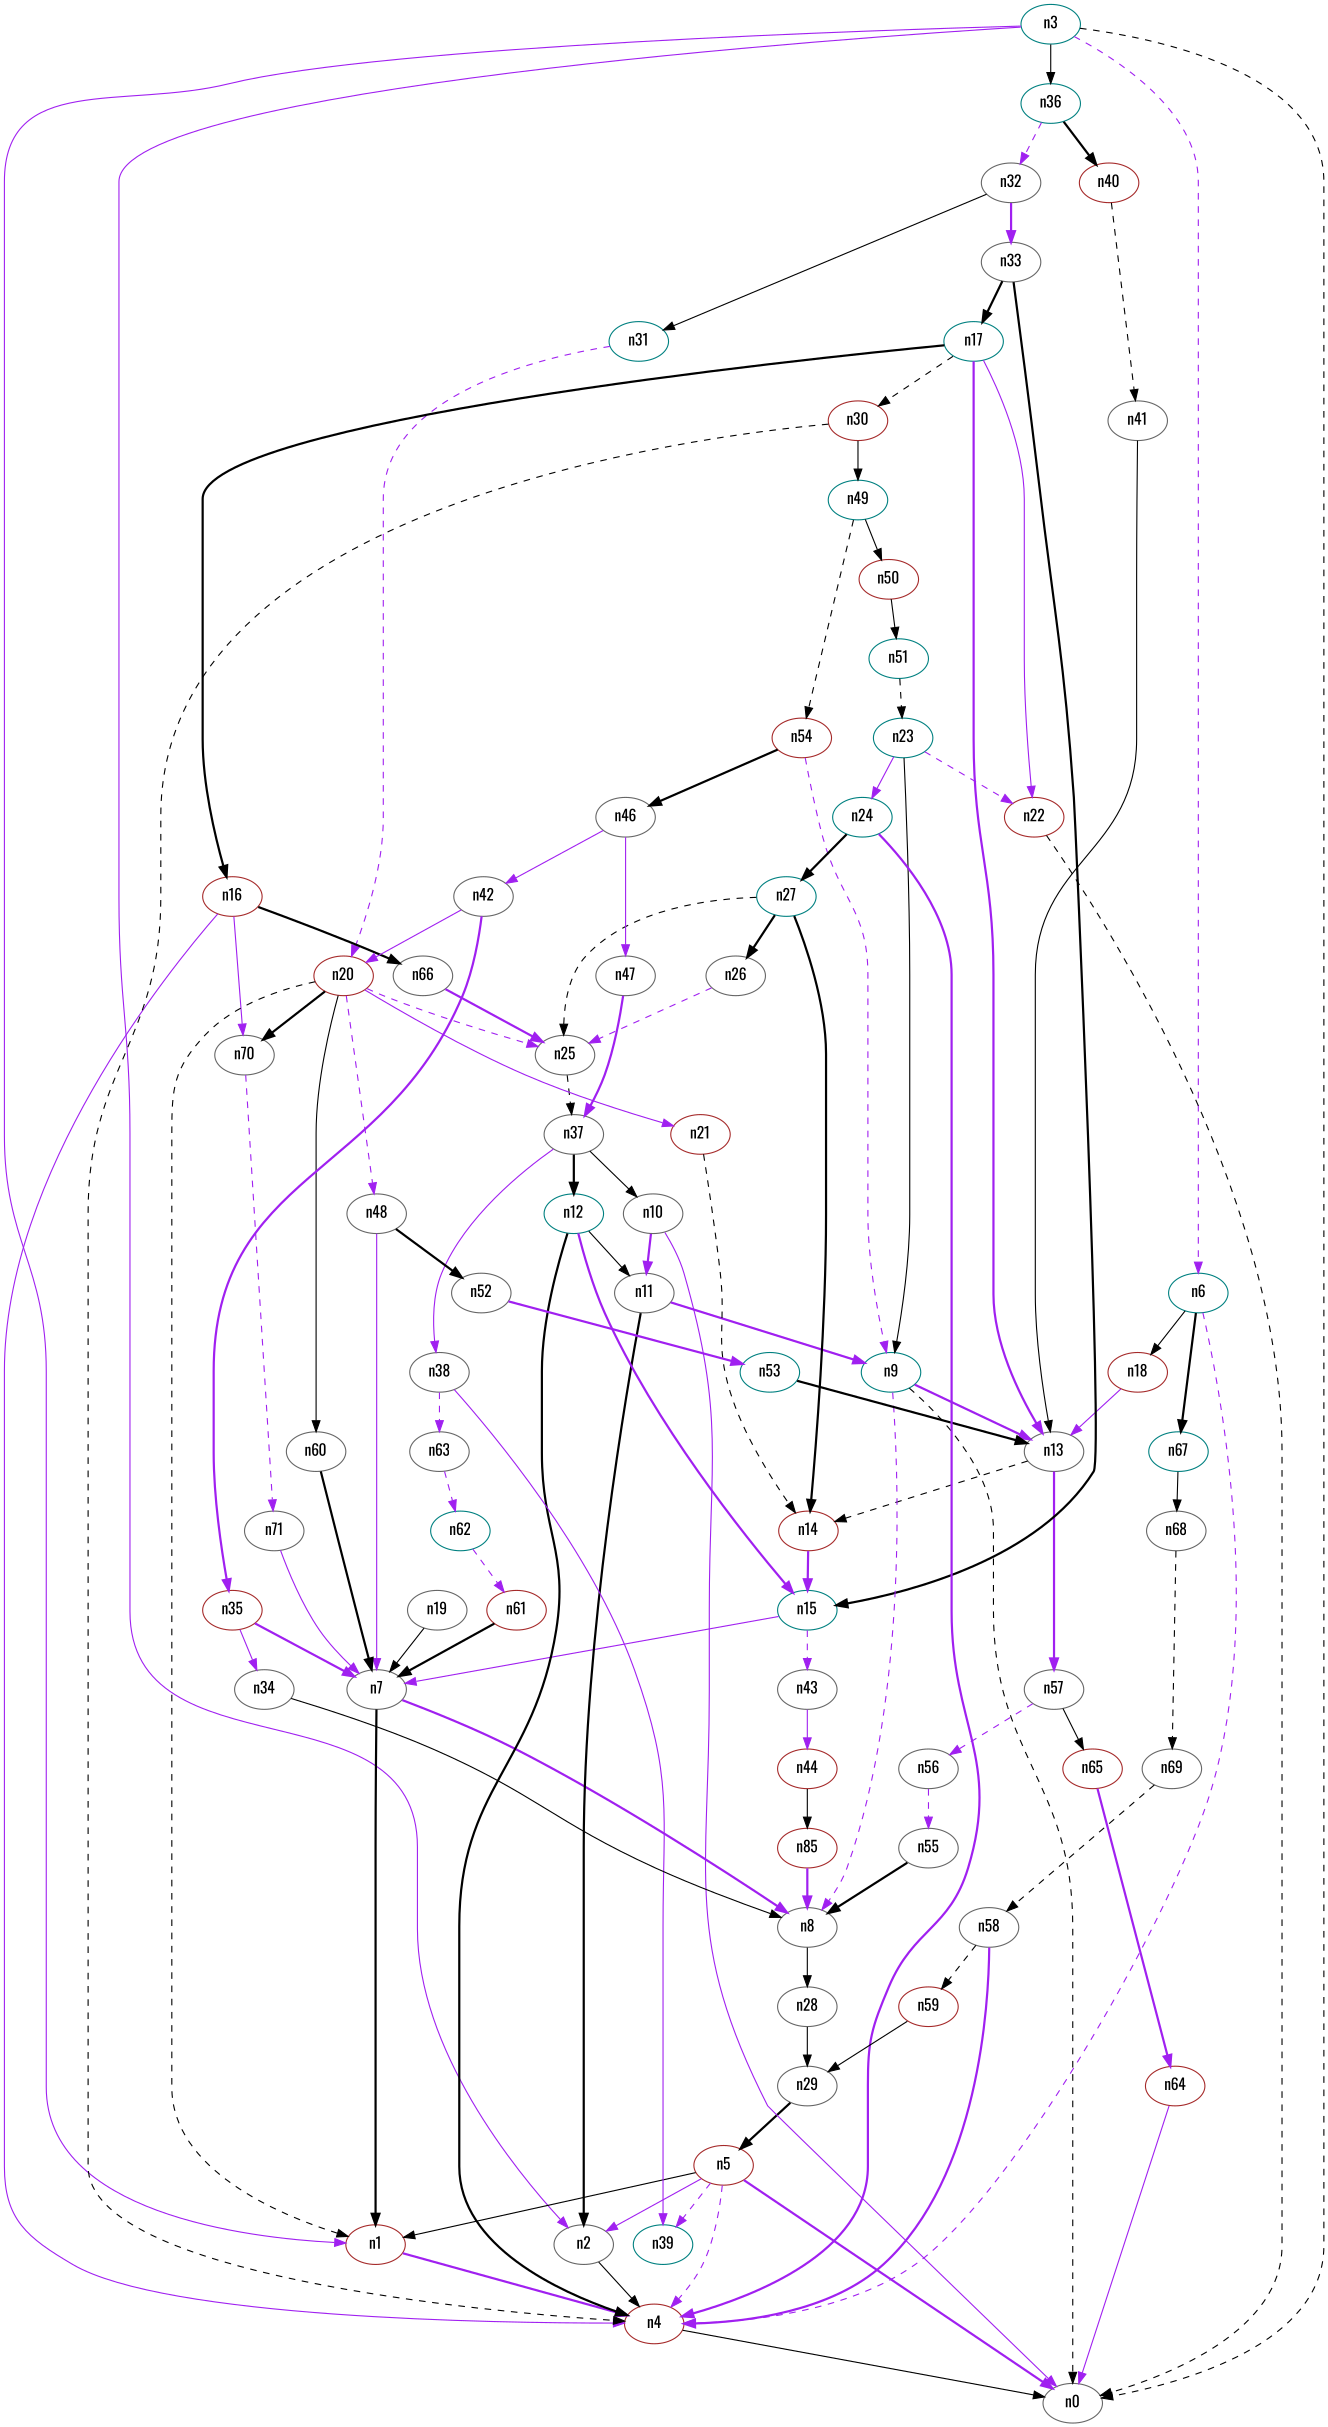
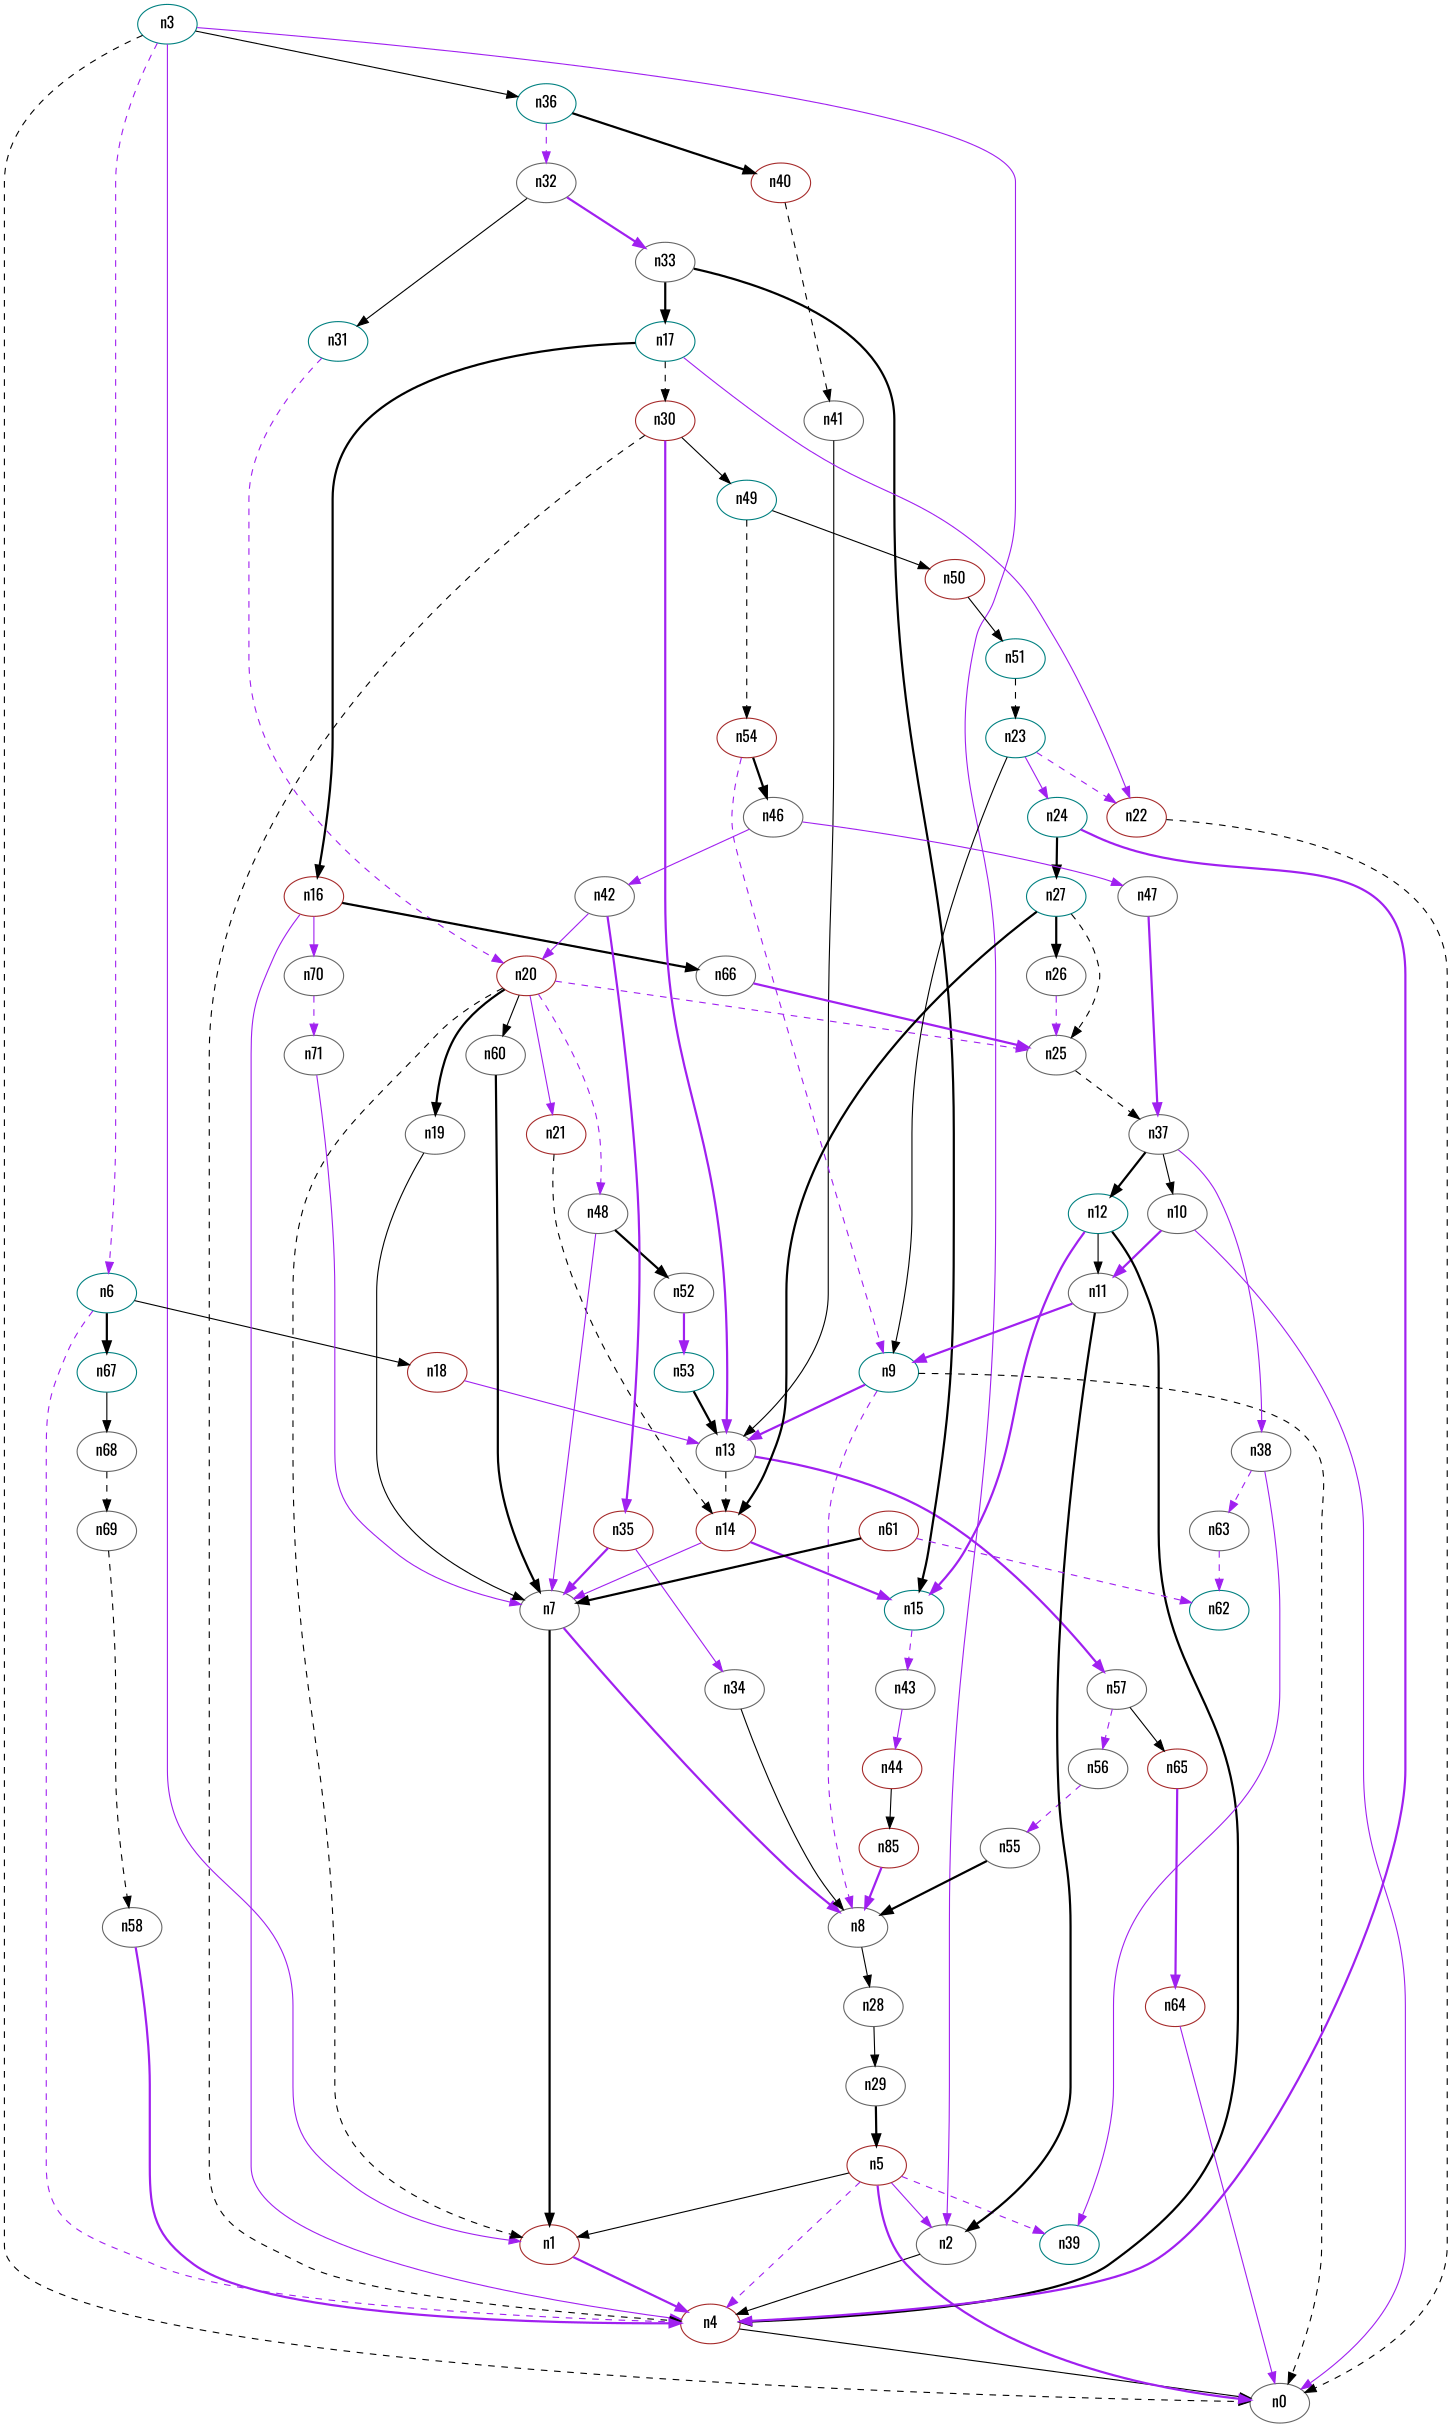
edge "n17" -> "n13": now "n30" -> "n13"
edge "n20" -> "n70": now "n20" -> "n19"
edge "n62" -> "n61": reversed
edge "n15" -> "n7": now "n14" -> "n7"
node "n59": removed
